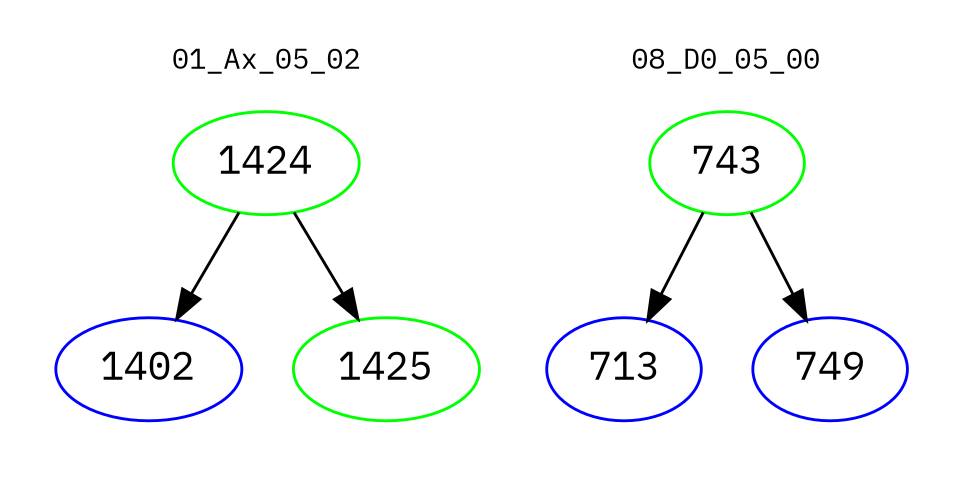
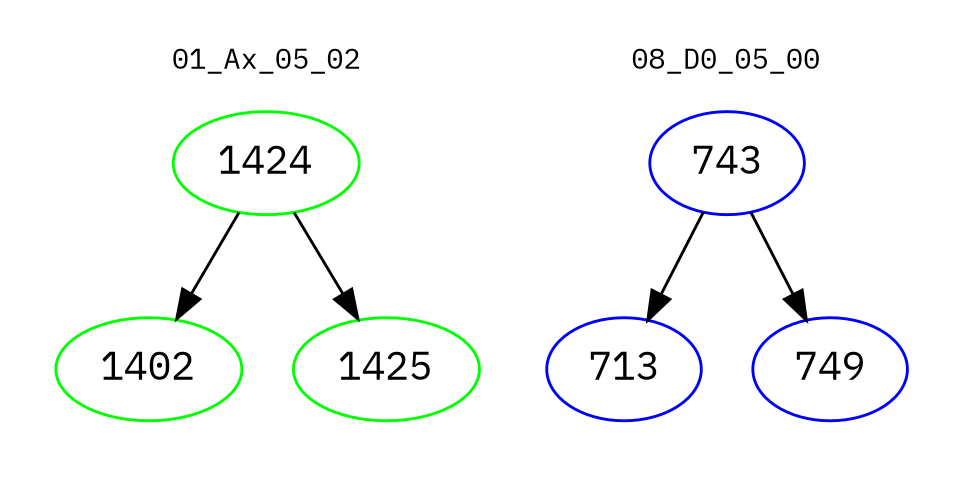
node "743": color green -> blue
node "1402": color blue -> green
